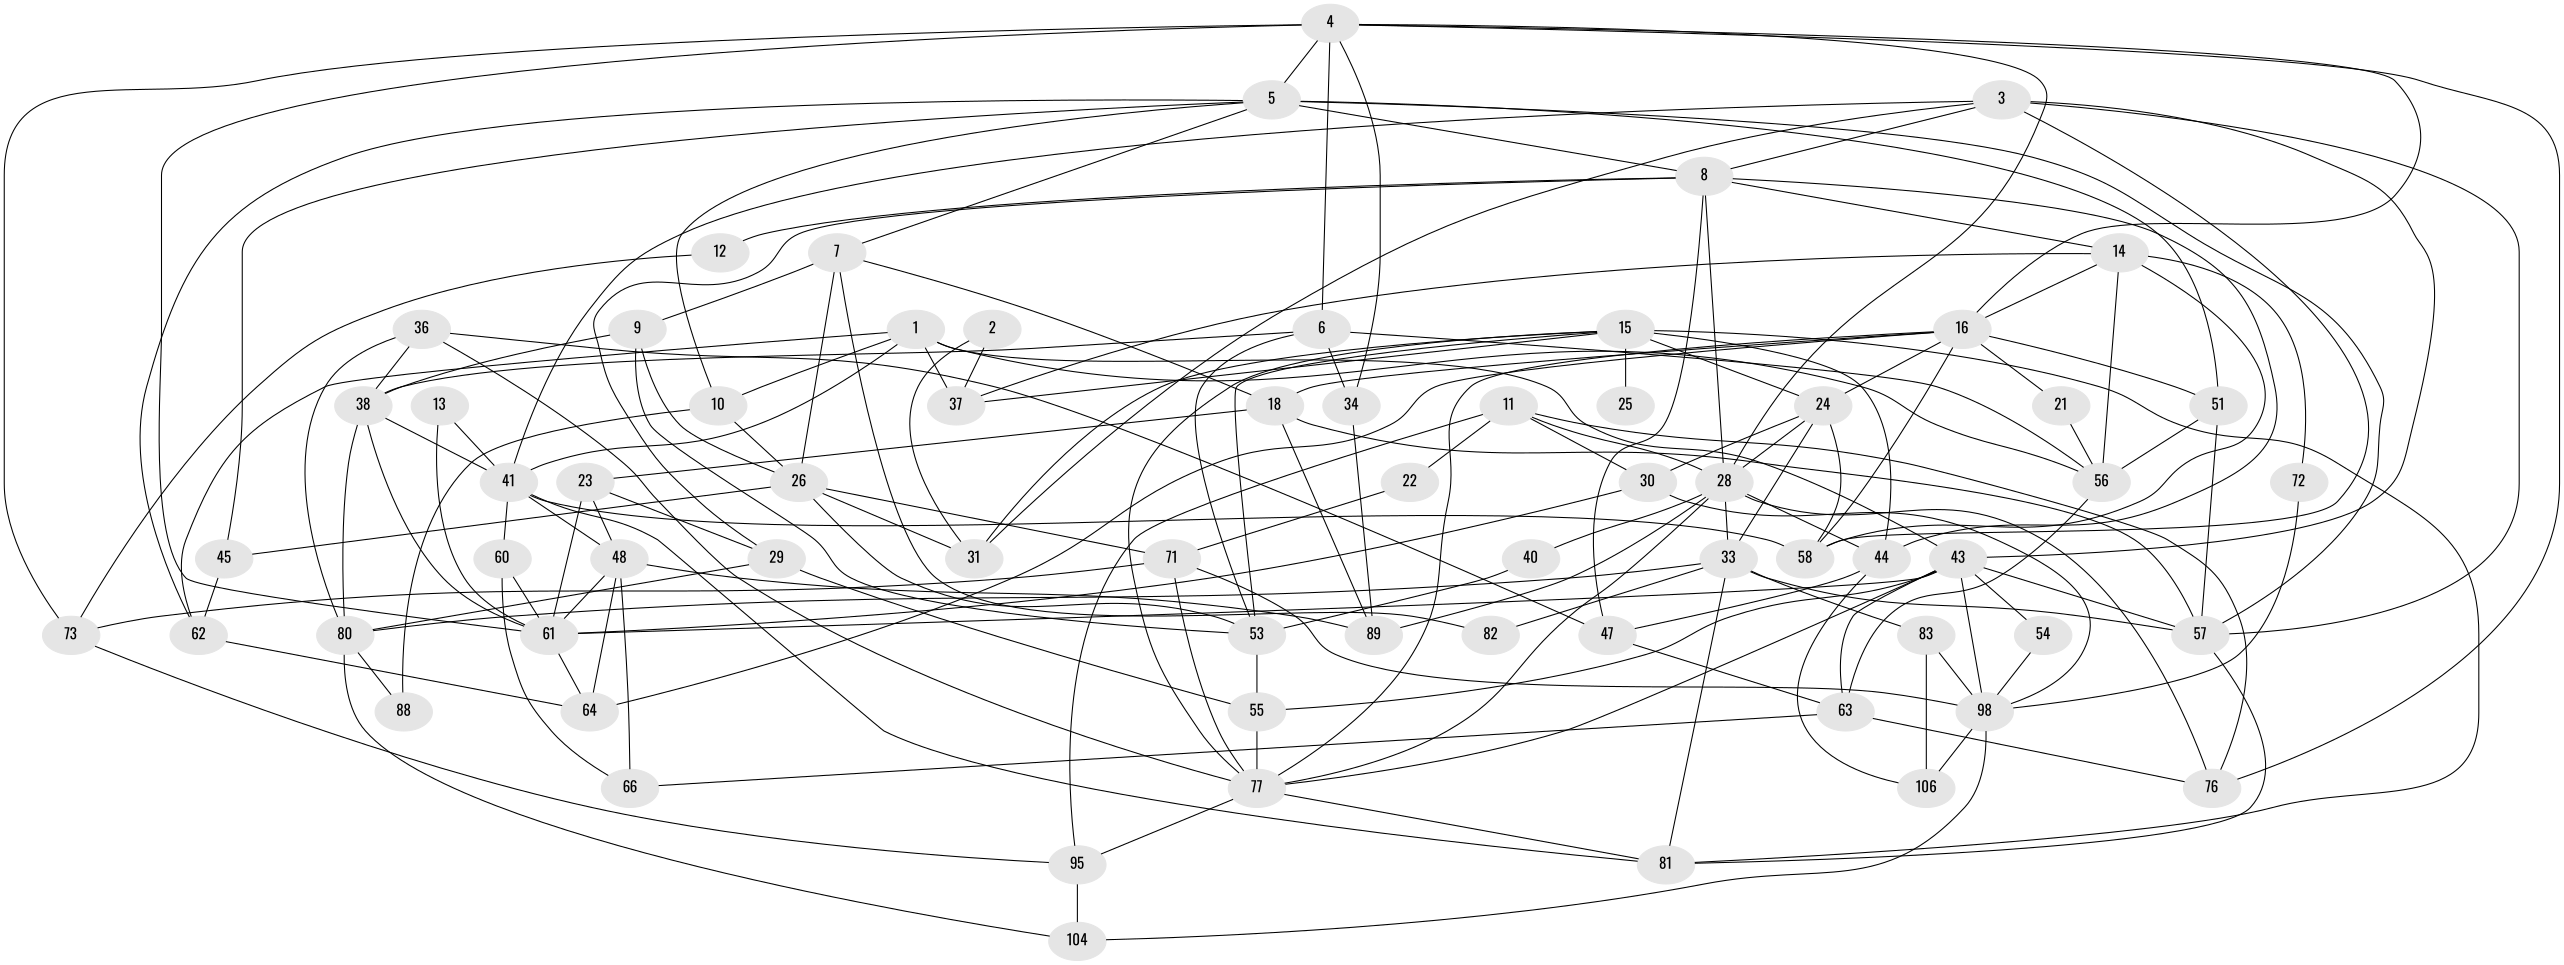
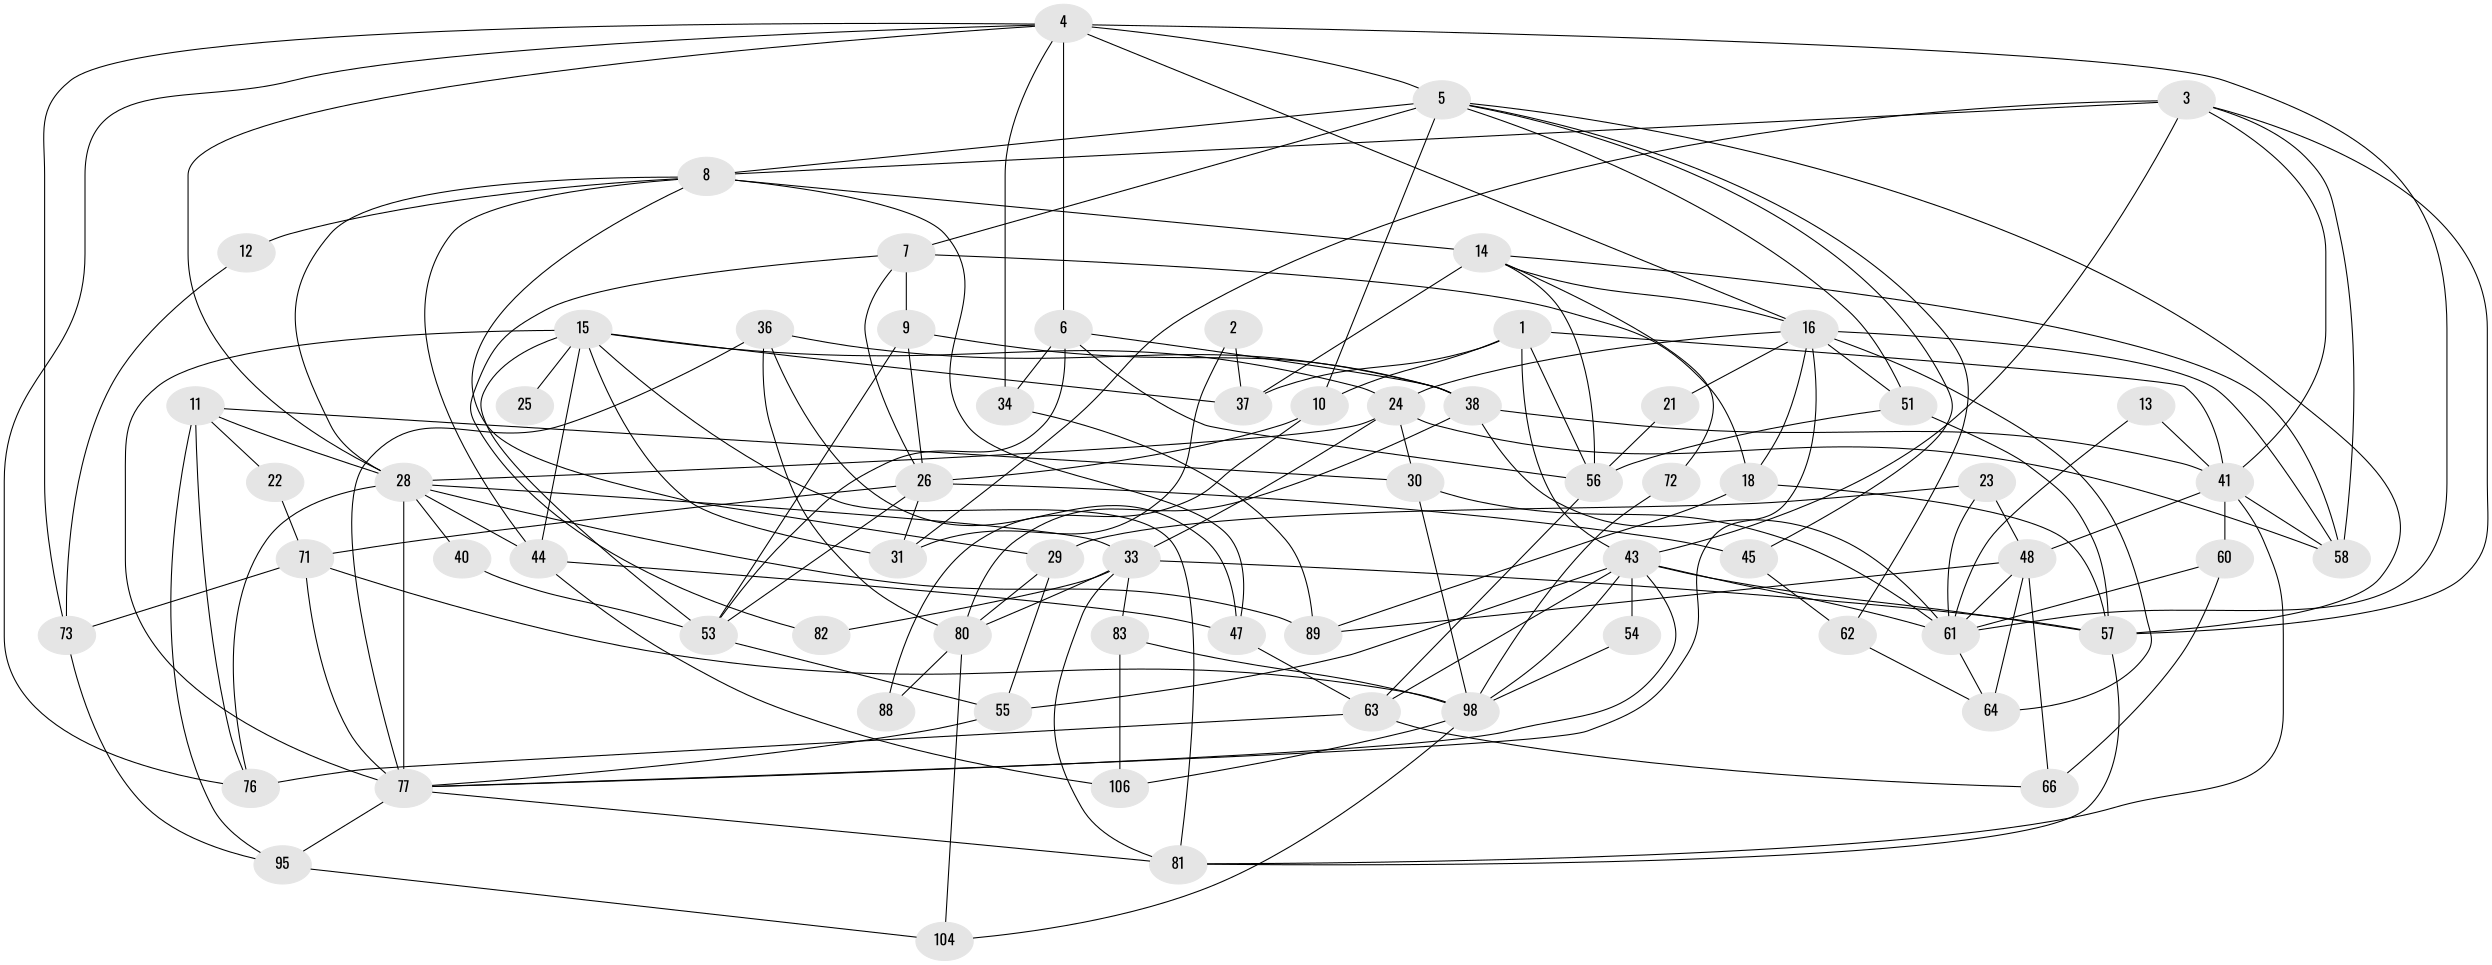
edge "1" -- "62": removed
edge "18" -- "23": removed
